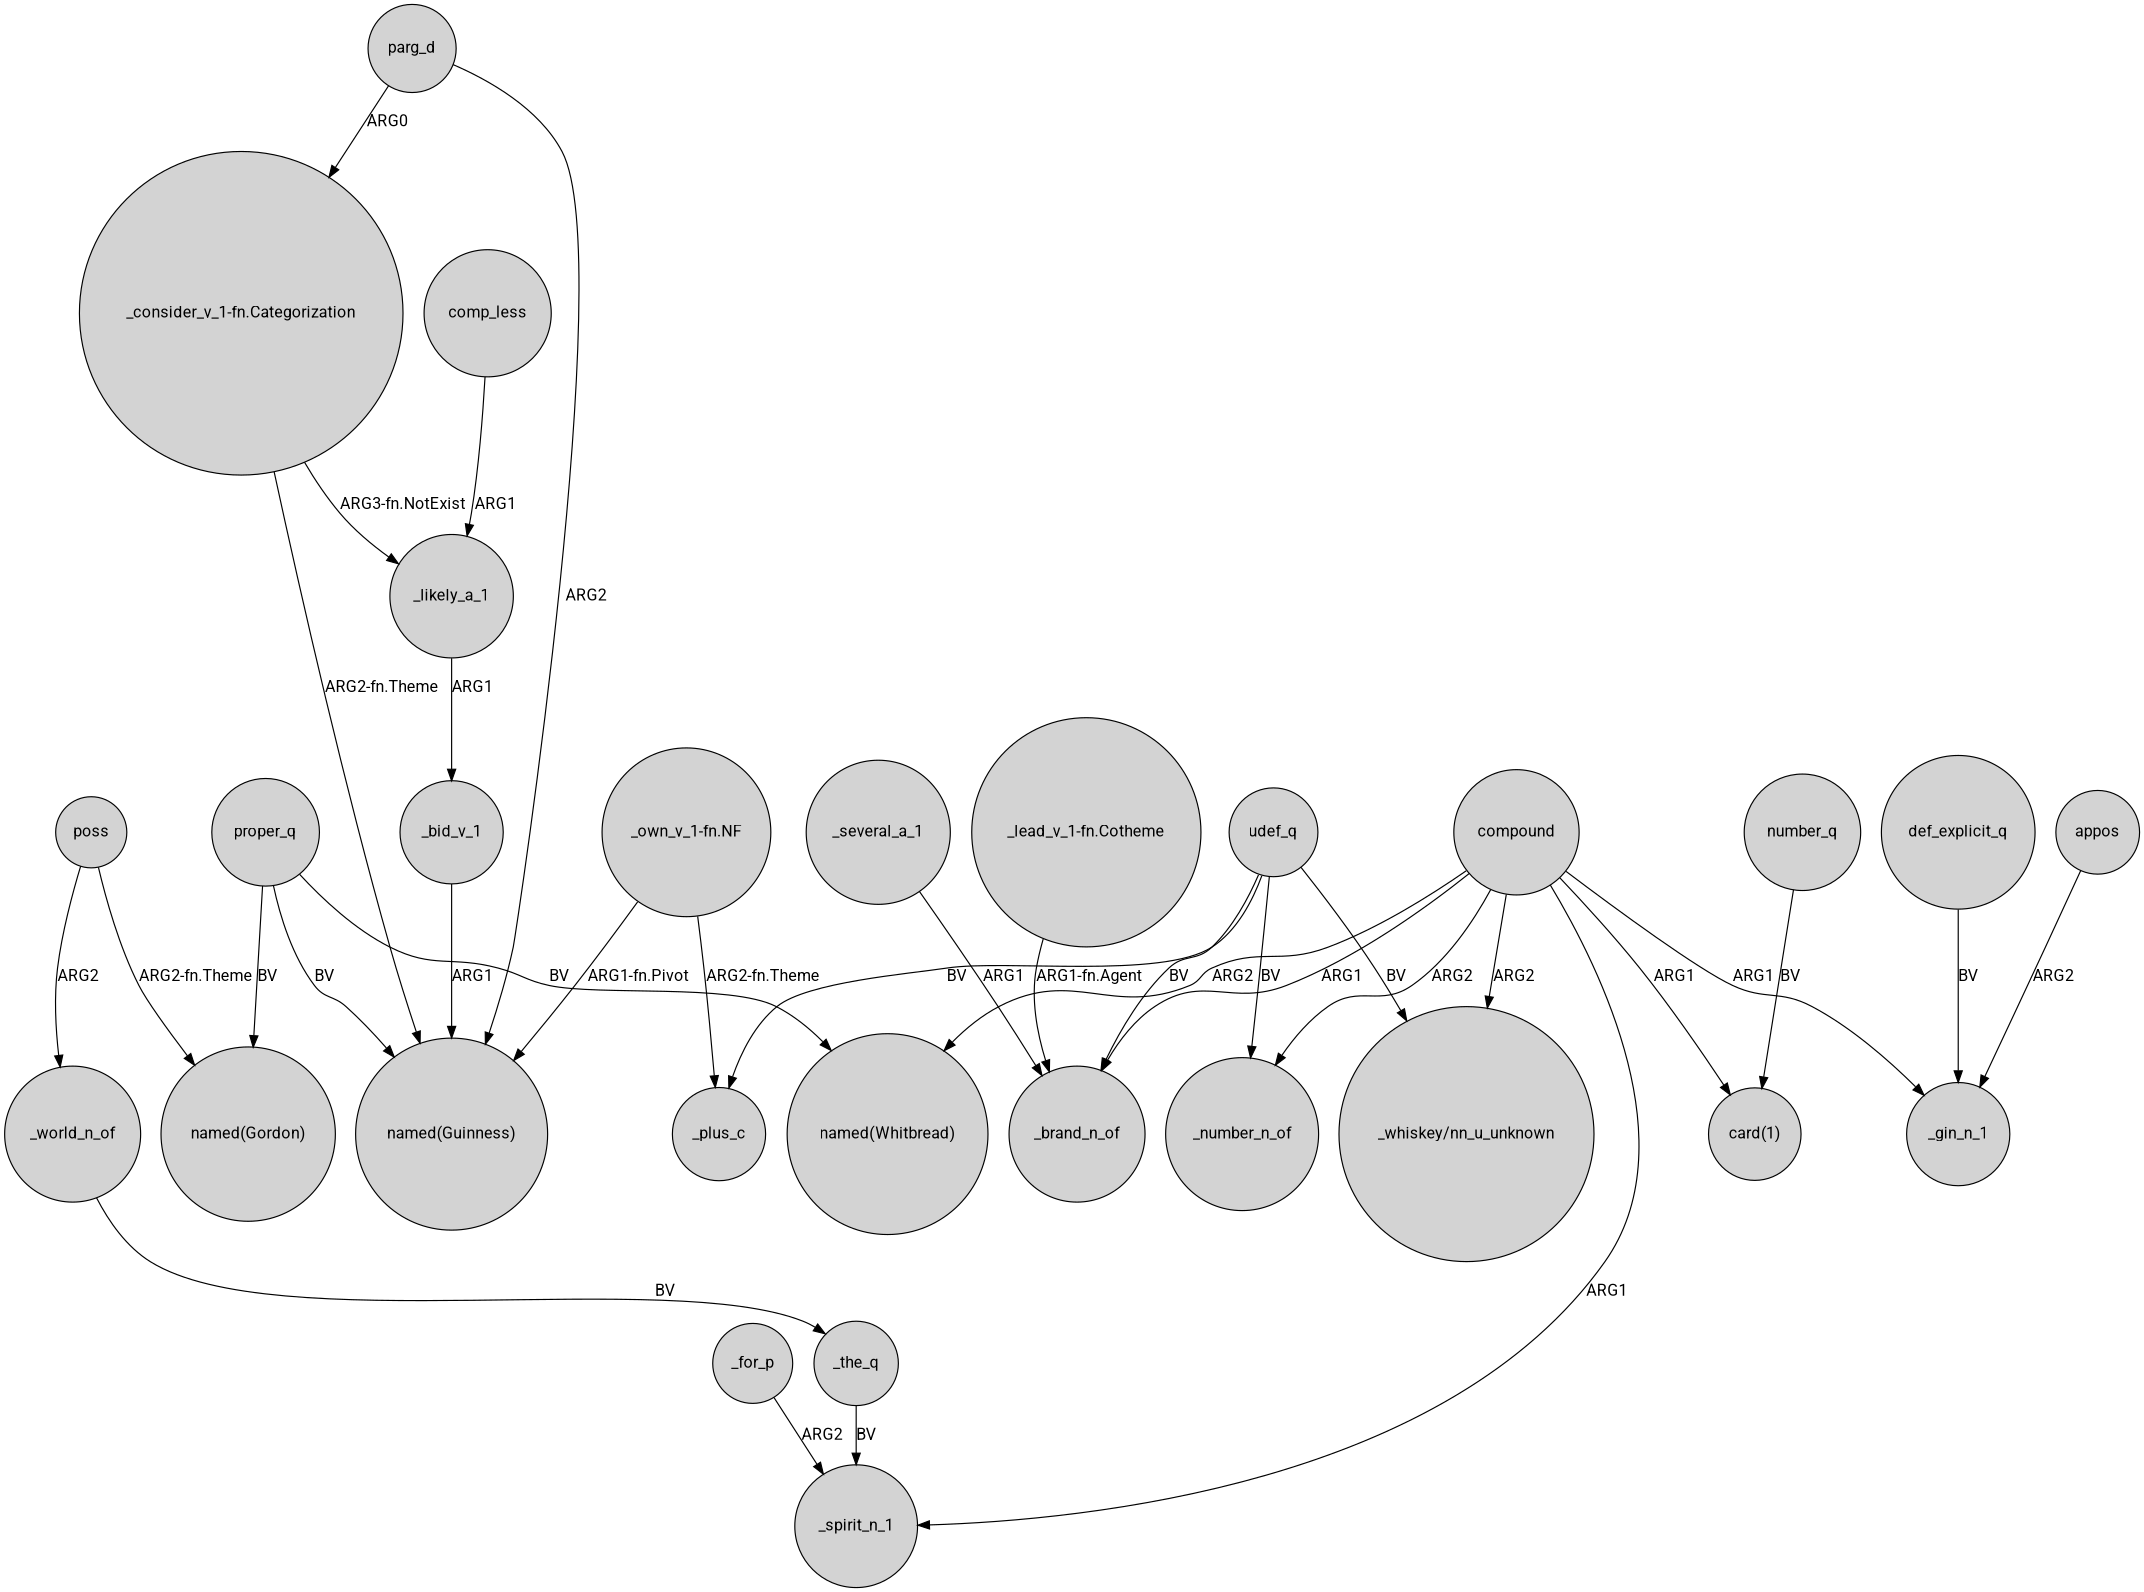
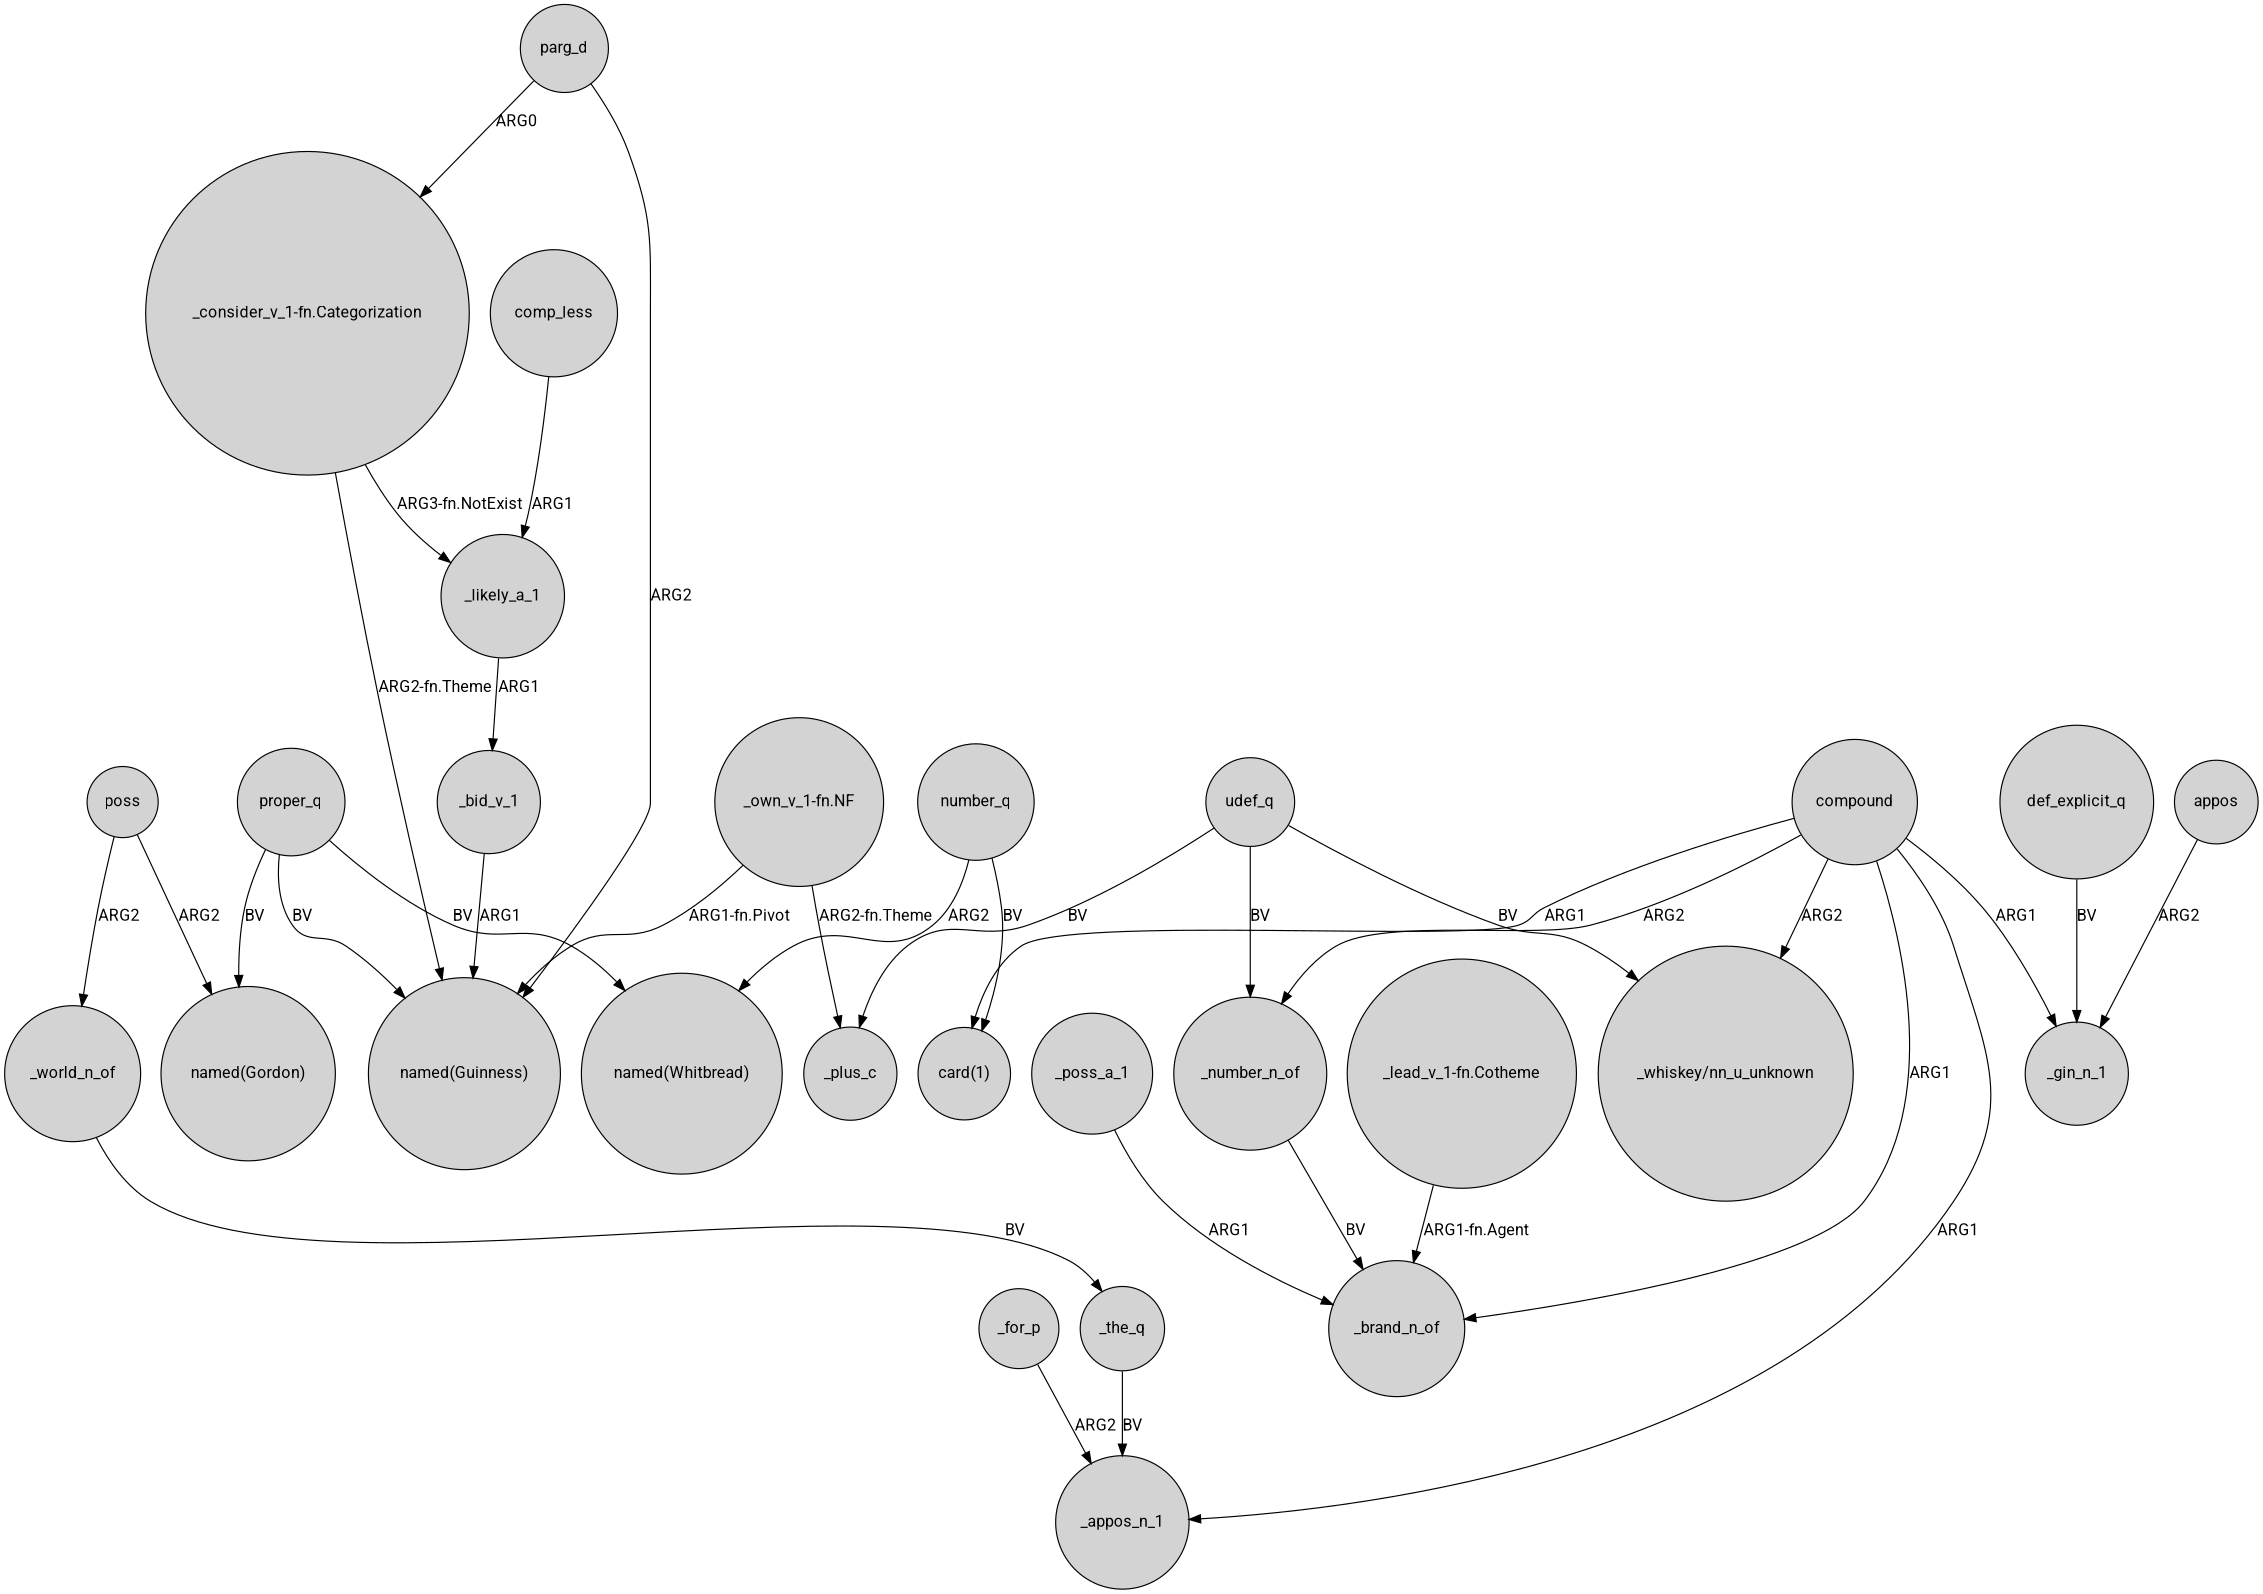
node "_several_a_1": label "_several_a_1" -> "_poss_a_1"
edge "udef_q" -> "_brand_n_of": now "_number_n_of" -> "_brand_n_of"
edge "compound" -> "named(Whitbread)": now "number_q" -> "named(Whitbread)"
edge "poss" -> "named(Gordon)": label "ARG2-fn.Theme" -> "ARG2"
node "_spirit_n_1": label "_spirit_n_1" -> "_appos_n_1"
